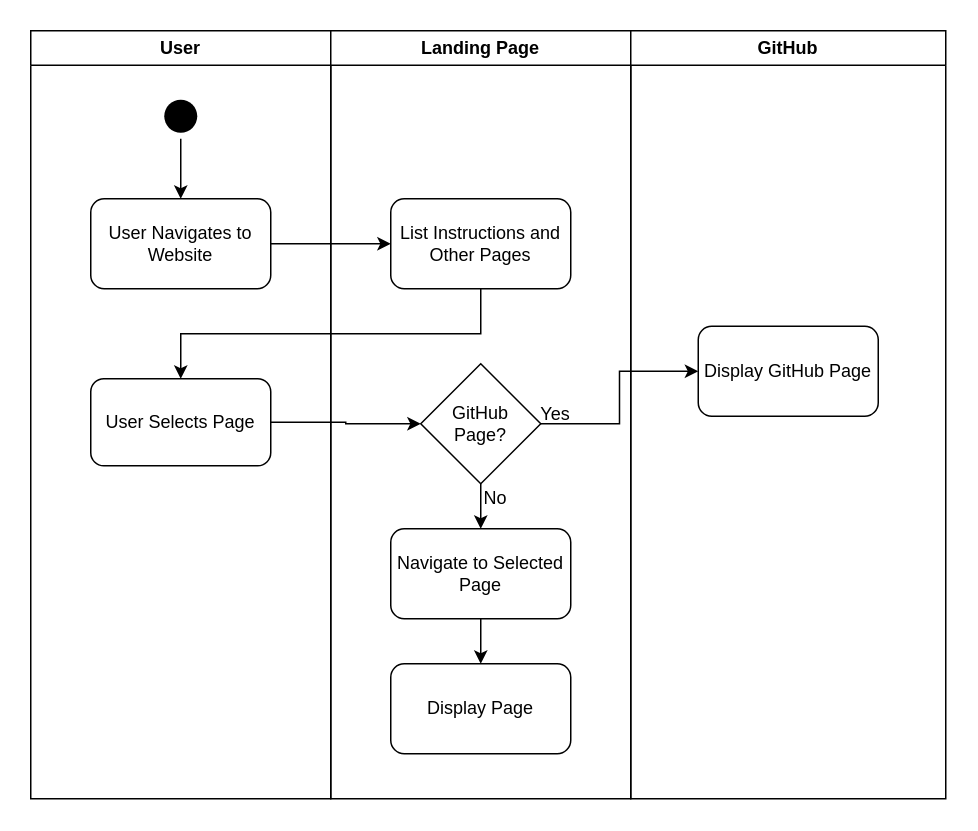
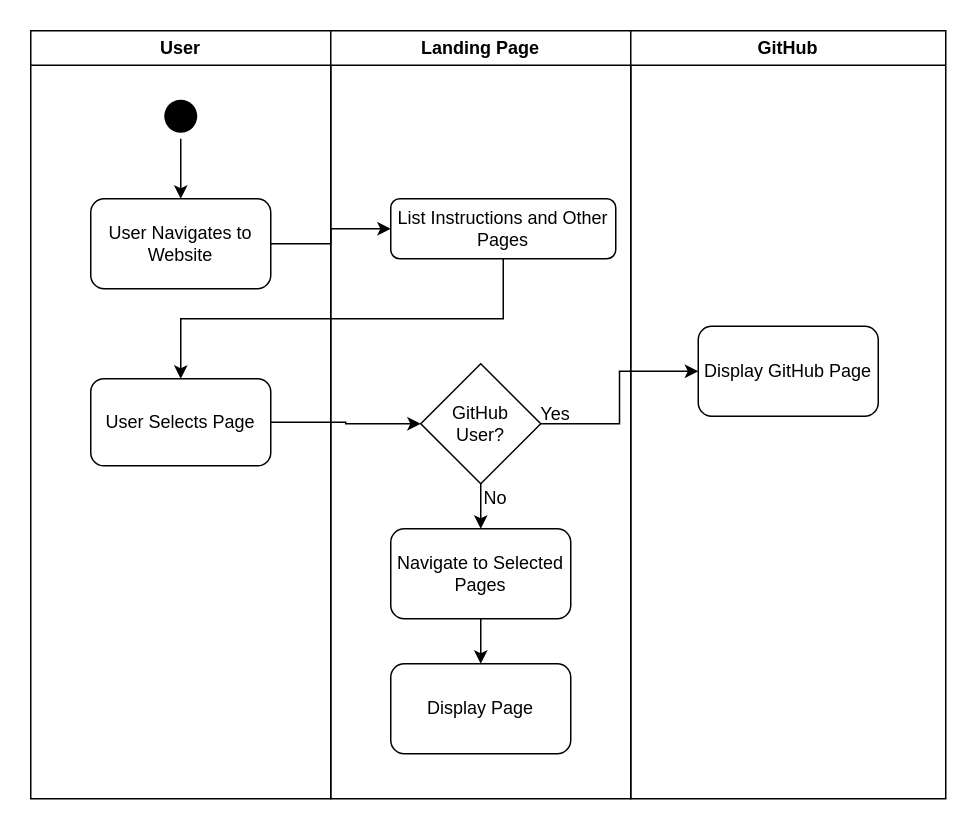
node "List Instructions and Other Pages": size 180x90 -> 225x60
node "GitHub Page?": label "GitHub Page?" -> "GitHub User?"
node "Navigate to Selected Page": label "Navigate to Selected Page" -> "Navigate to Selected Pages"
